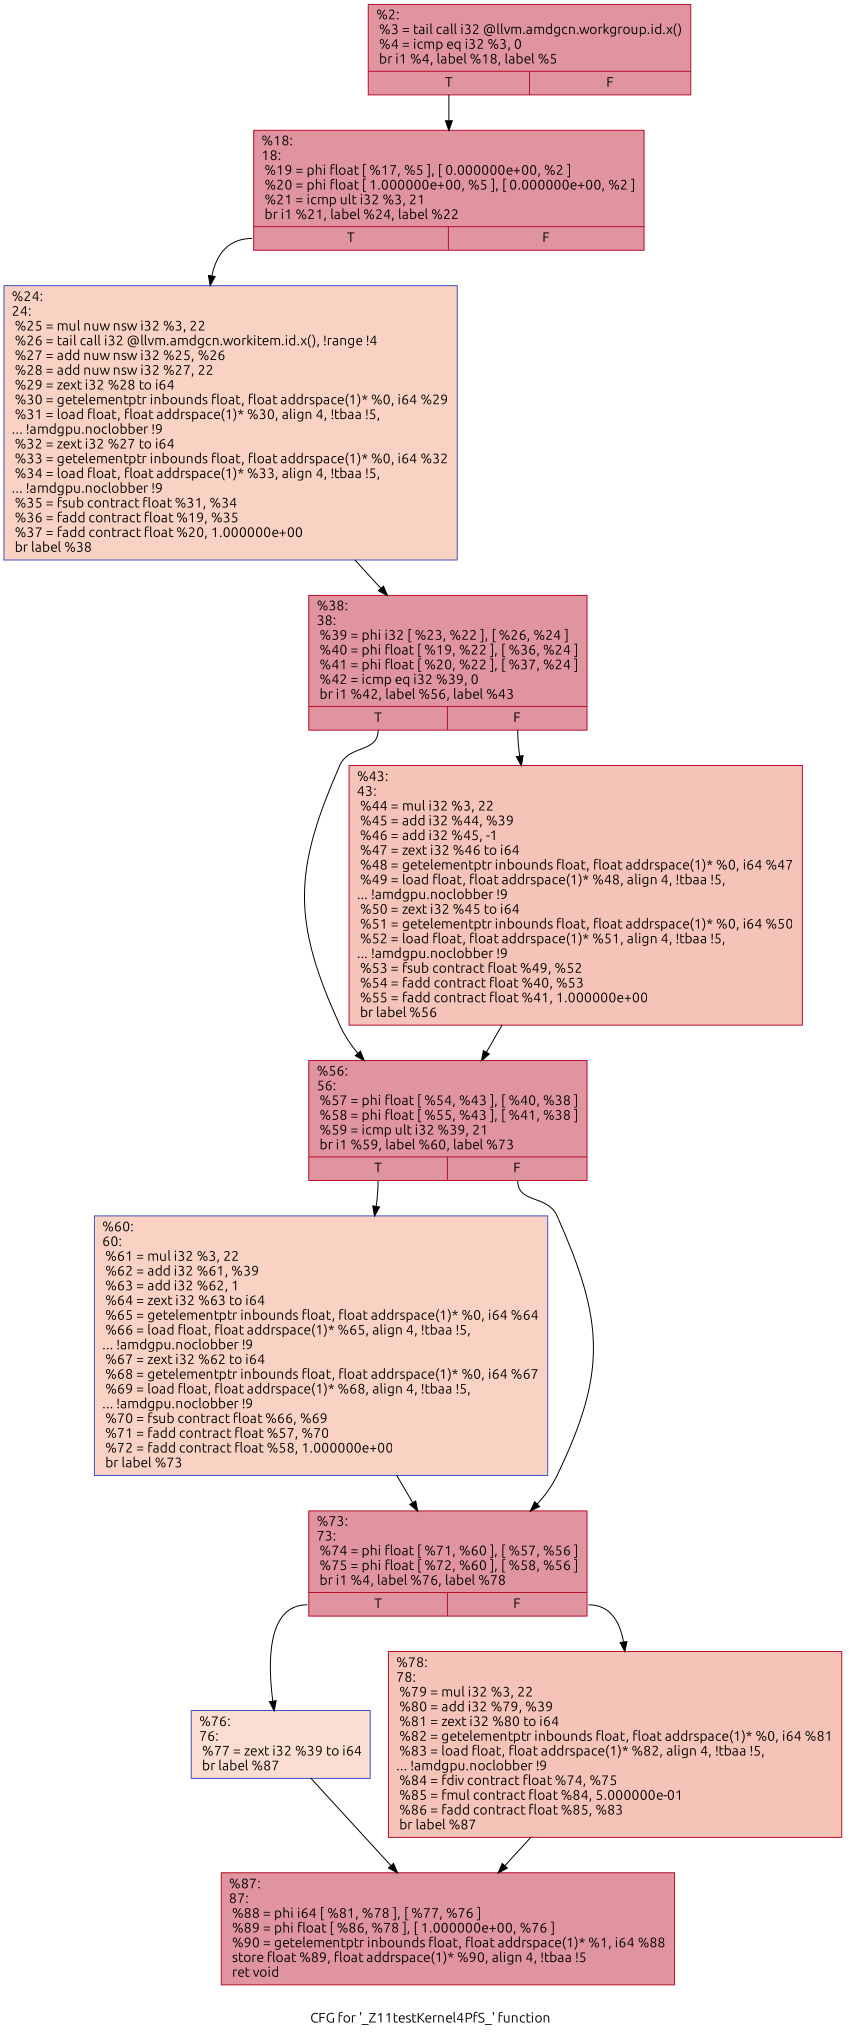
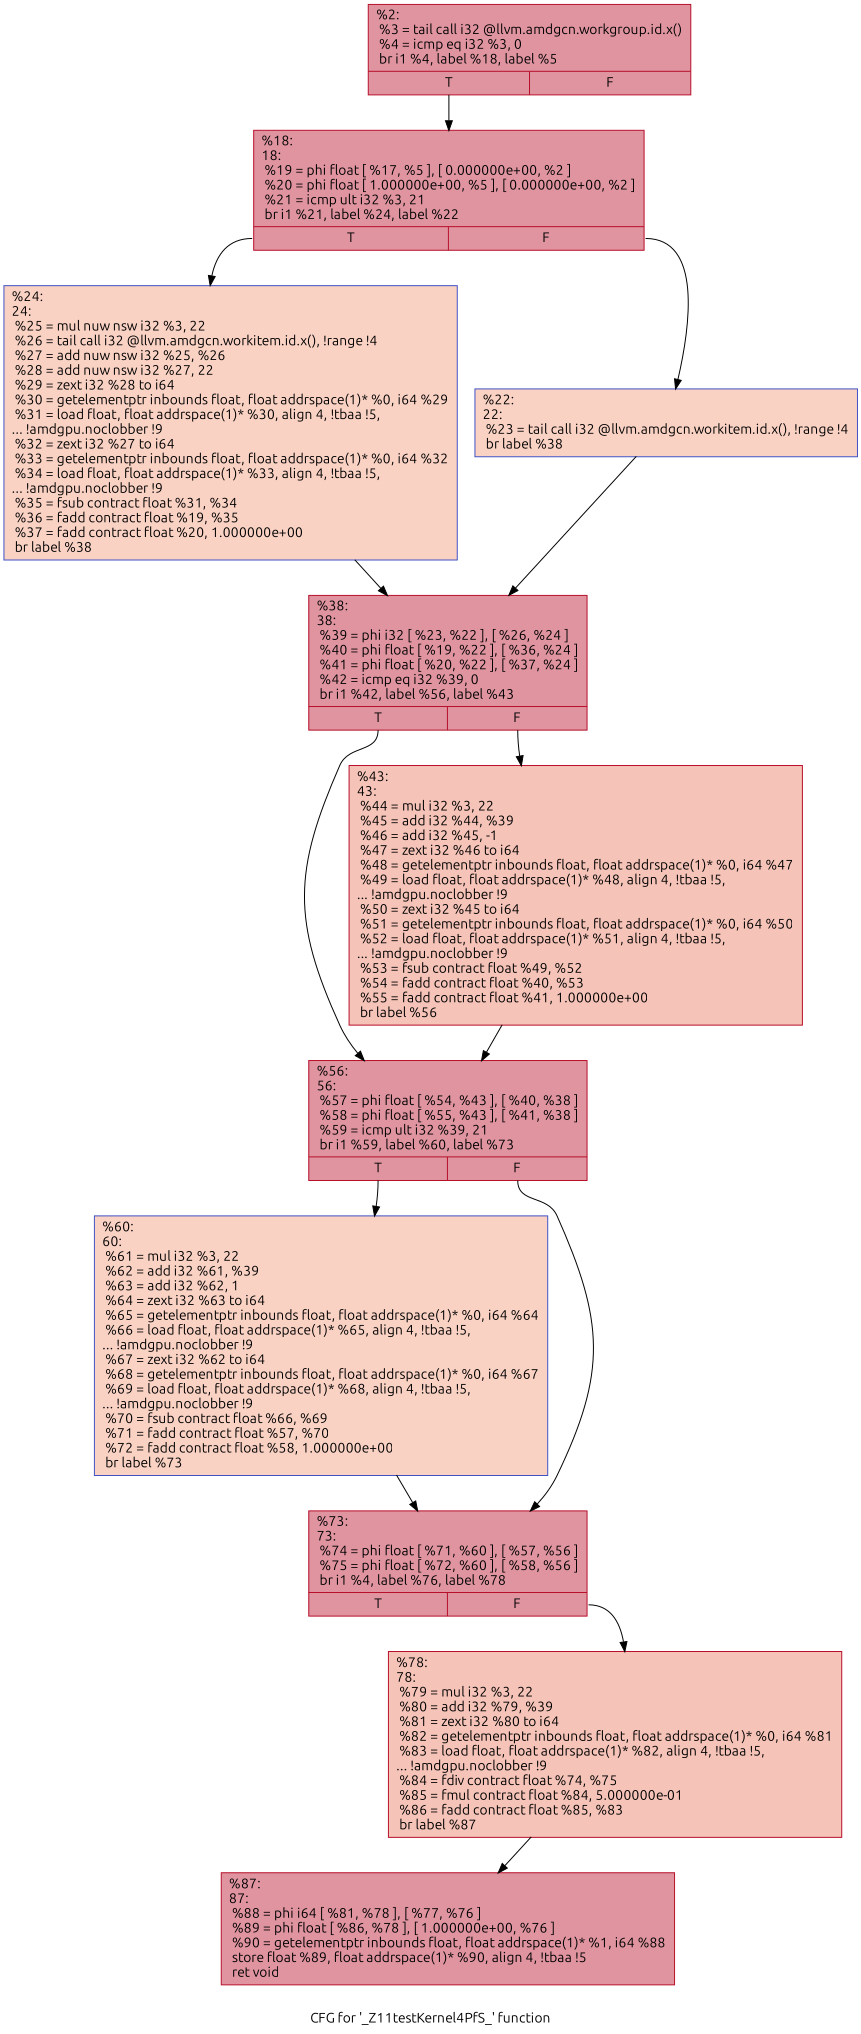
node "%22:": added
node "%76:": removed
